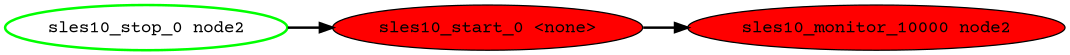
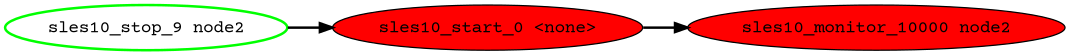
node "sles10_stop_0 node2": label "sles10_stop_0 node2" -> "sles10_stop_9 node2"
